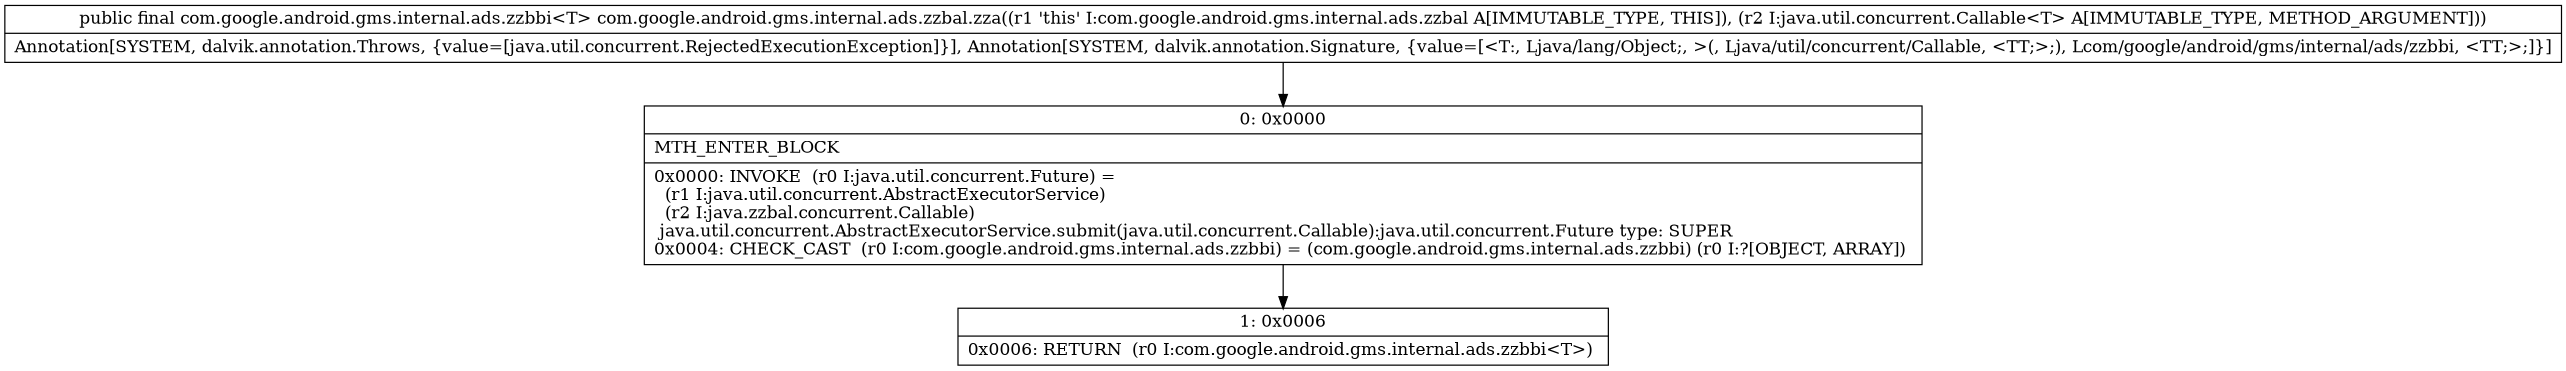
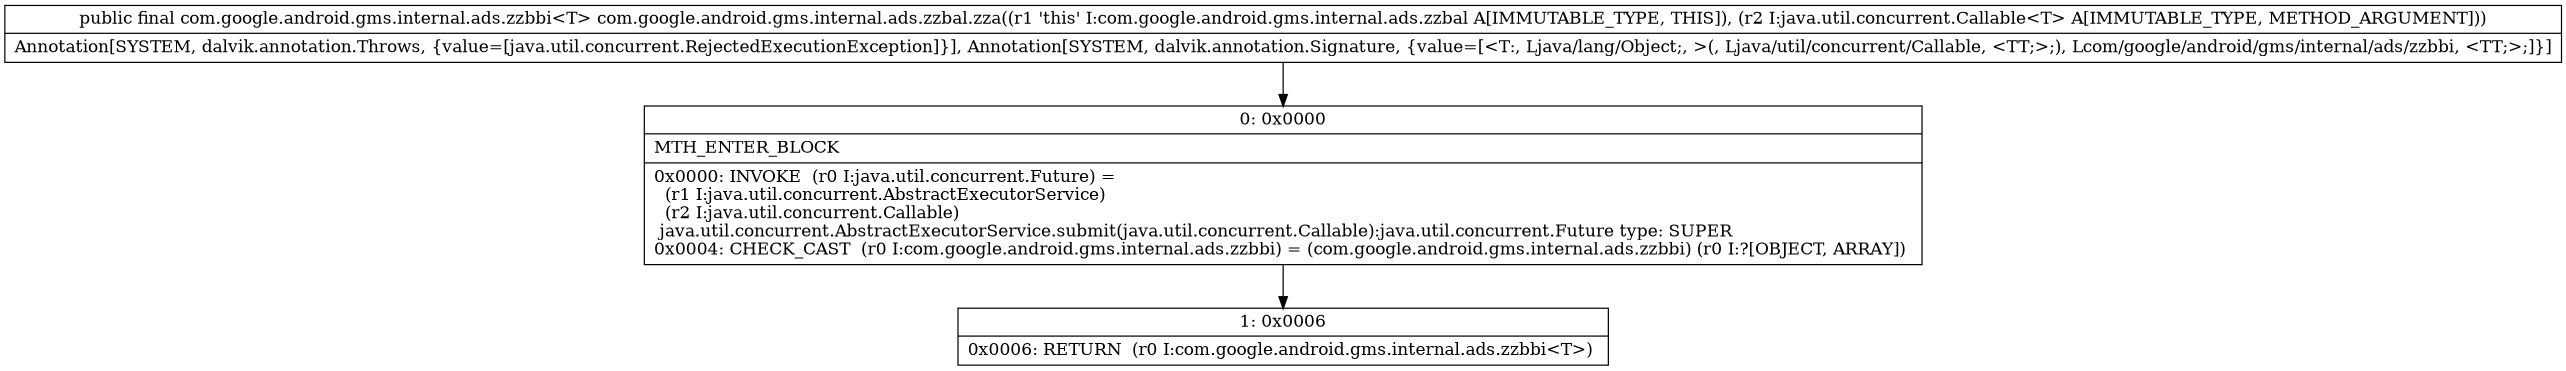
node "0: 0x0000": text "(r2 I:java.zzbal.concurrent.Callable)" -> "(r2 I:java.util.concurrent.Callable)"
